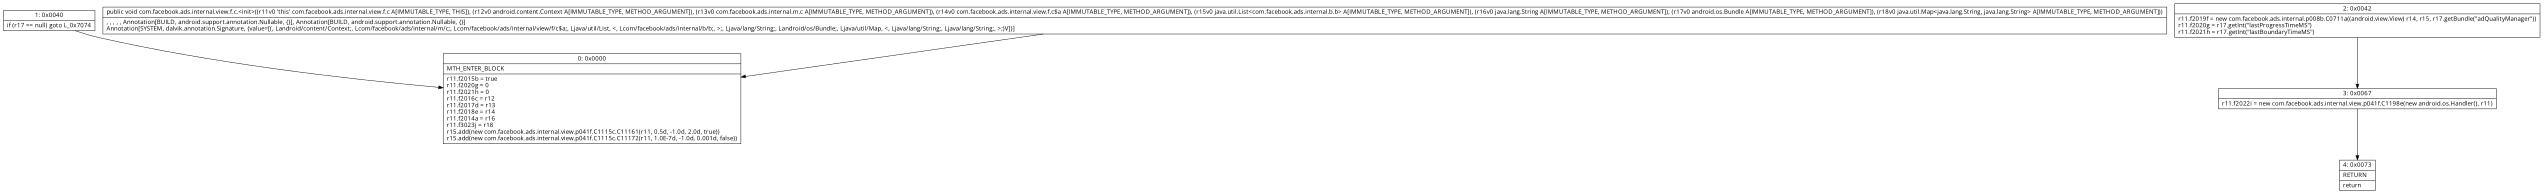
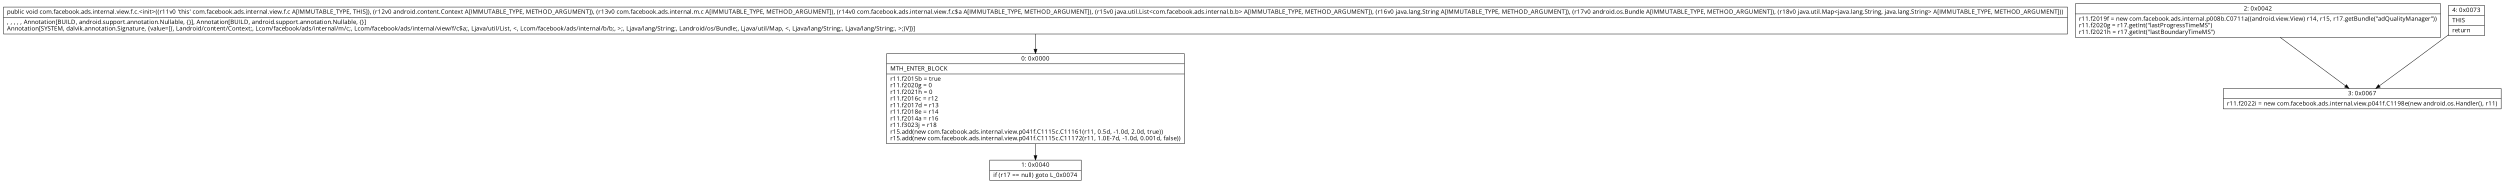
node "1: 0x0040": text "if (r17 == null) goto L_0x7074" -> "if (r17 == null) goto L_0x0074"
edge "1: 0x0040" -> "0: 0x0000": reversed
edge "3: 0x0067" -> "4: 0x0073": reversed
node "4: 0x0073": text "RETURN" -> "THIS"
